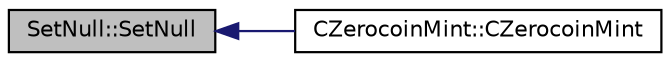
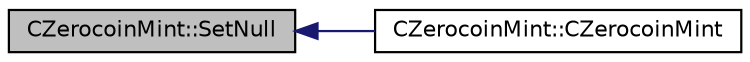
node "SetNull::SetNull": label "SetNull::SetNull" -> "CZerocoinMint::SetNull"
